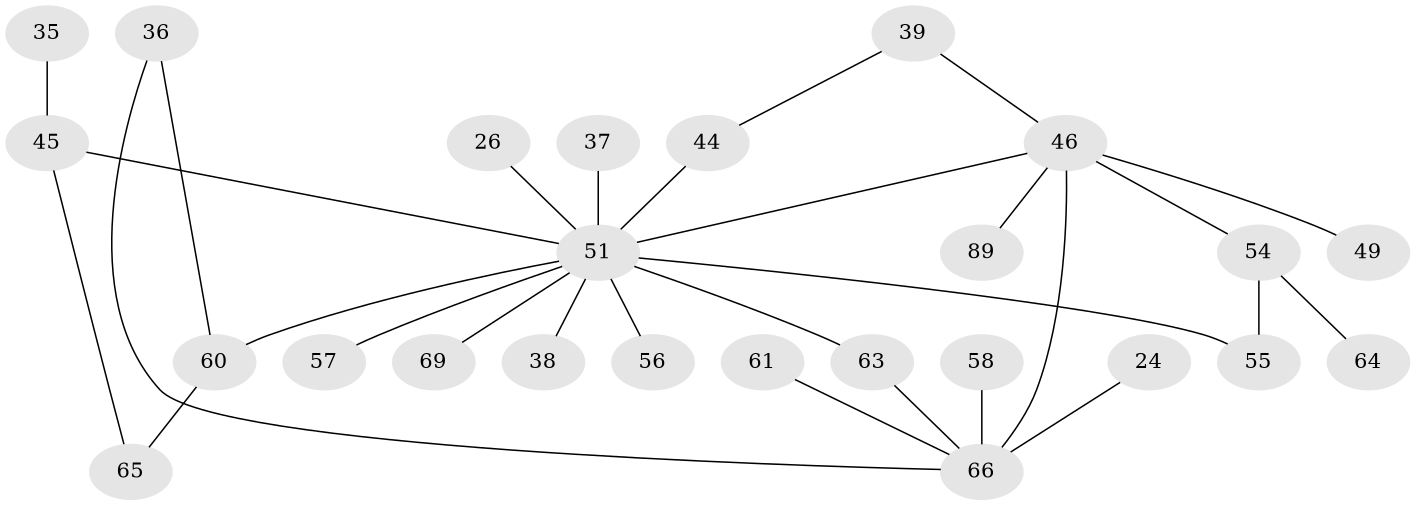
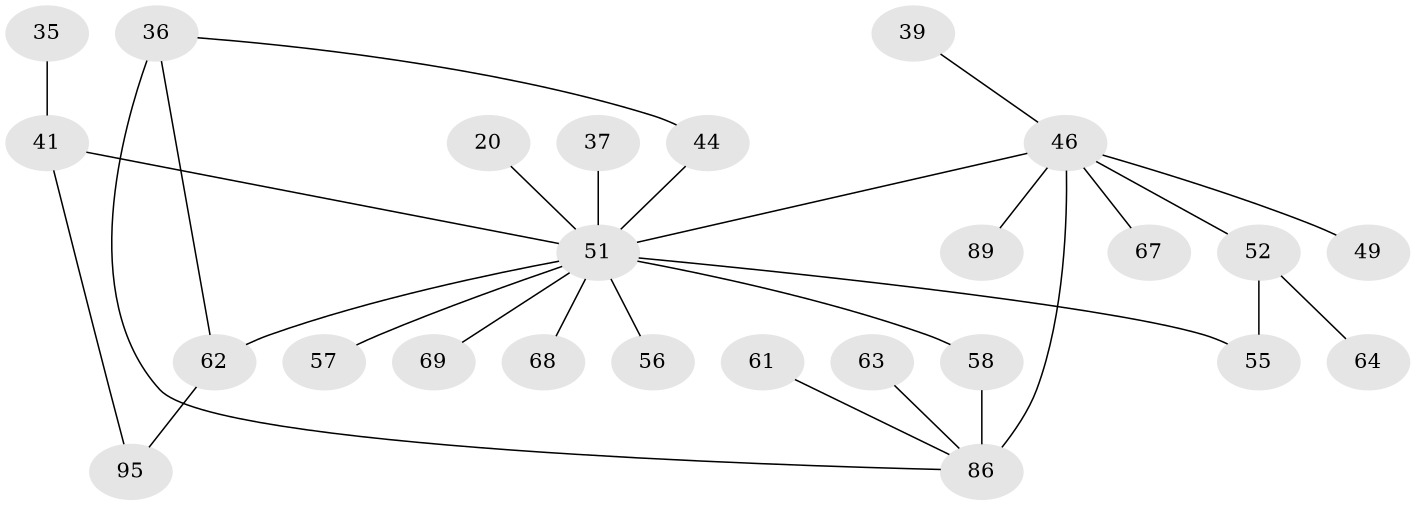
edge "39" -- "44": now "36" -- "44"
node "45": label "45" -> "41"
node "26": label "26" -> "20"
node "67": added
node "54": label "54" -> "52"
edge "51" -- "63": now "51" -- "58"
node "60": label "60" -> "62"
node "38": label "38" -> "68"
node "24": removed
node "65": label "65" -> "95"
node "66": label "66" -> "86"
